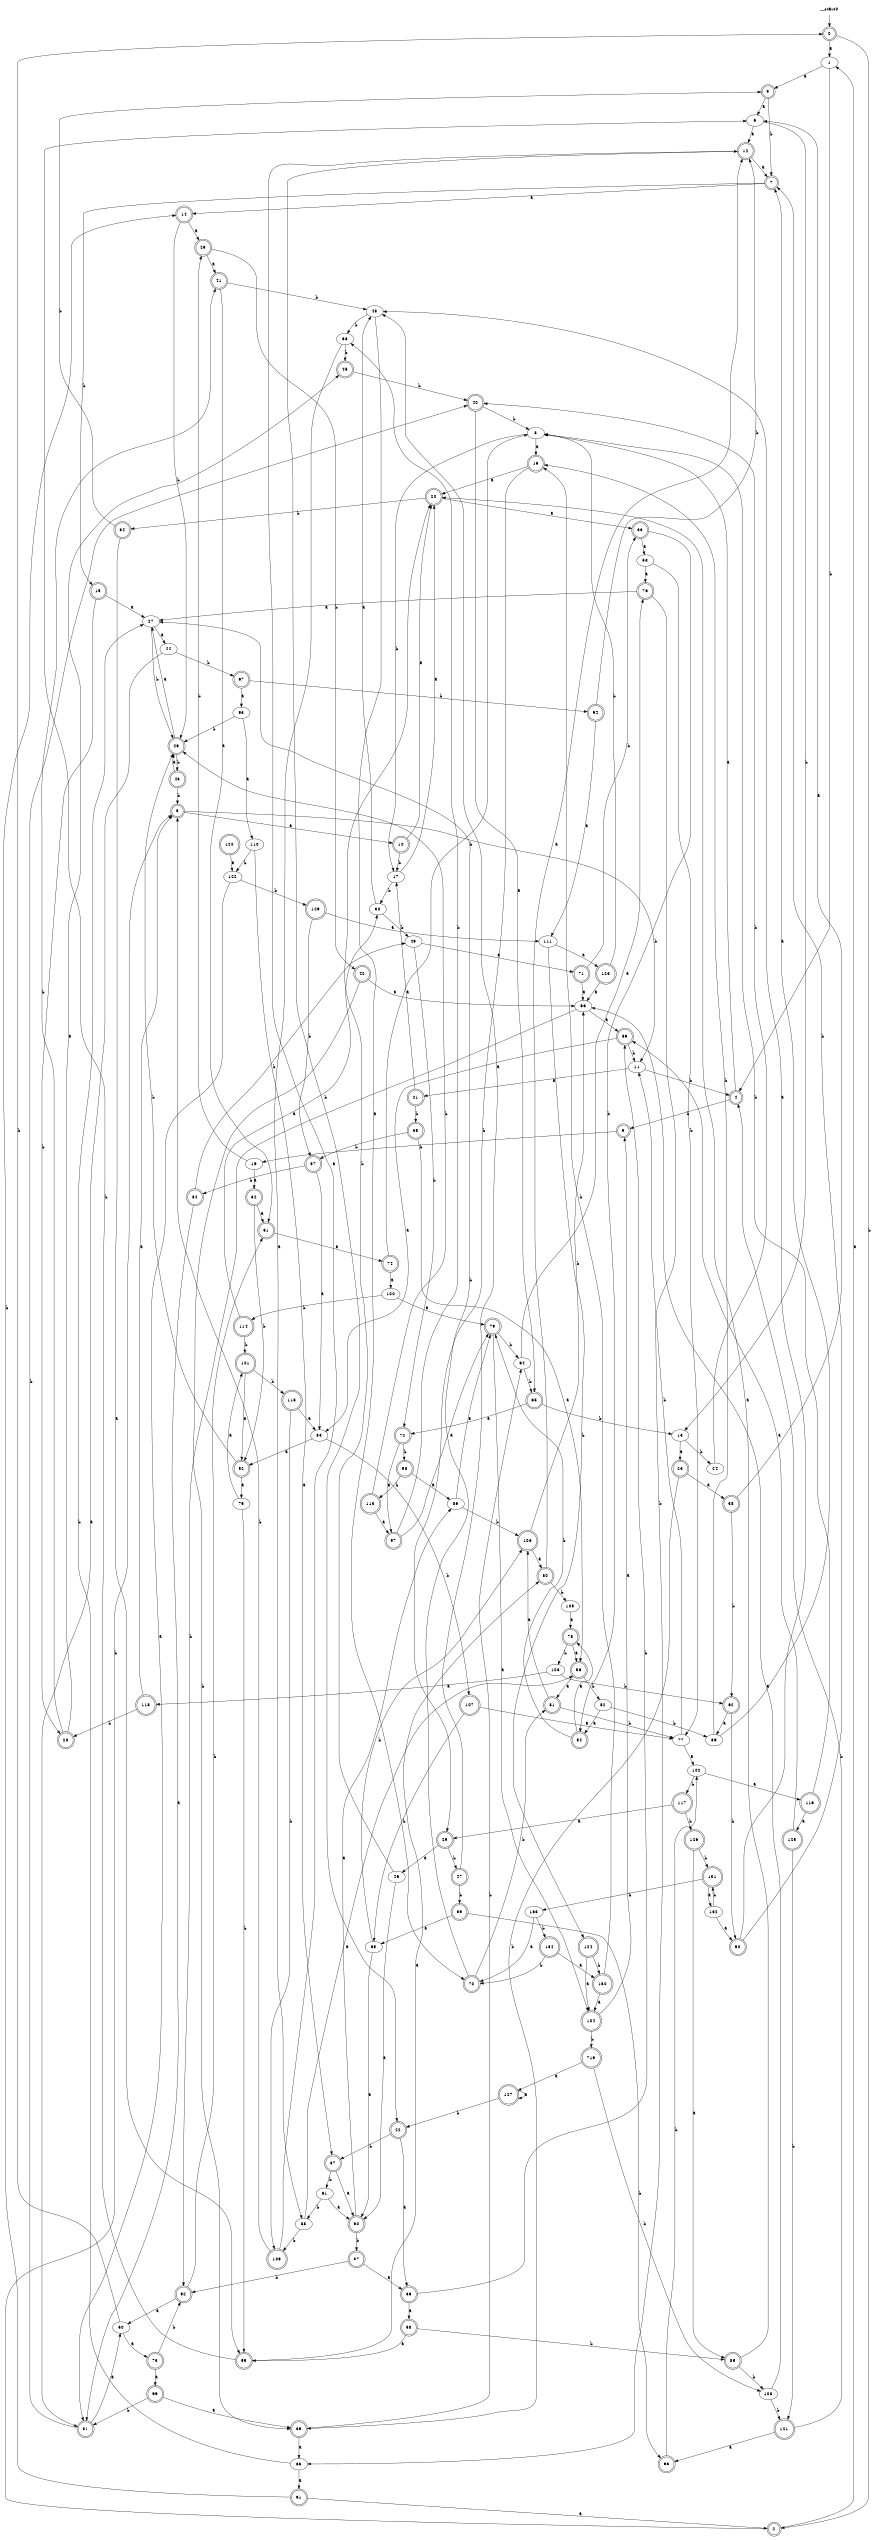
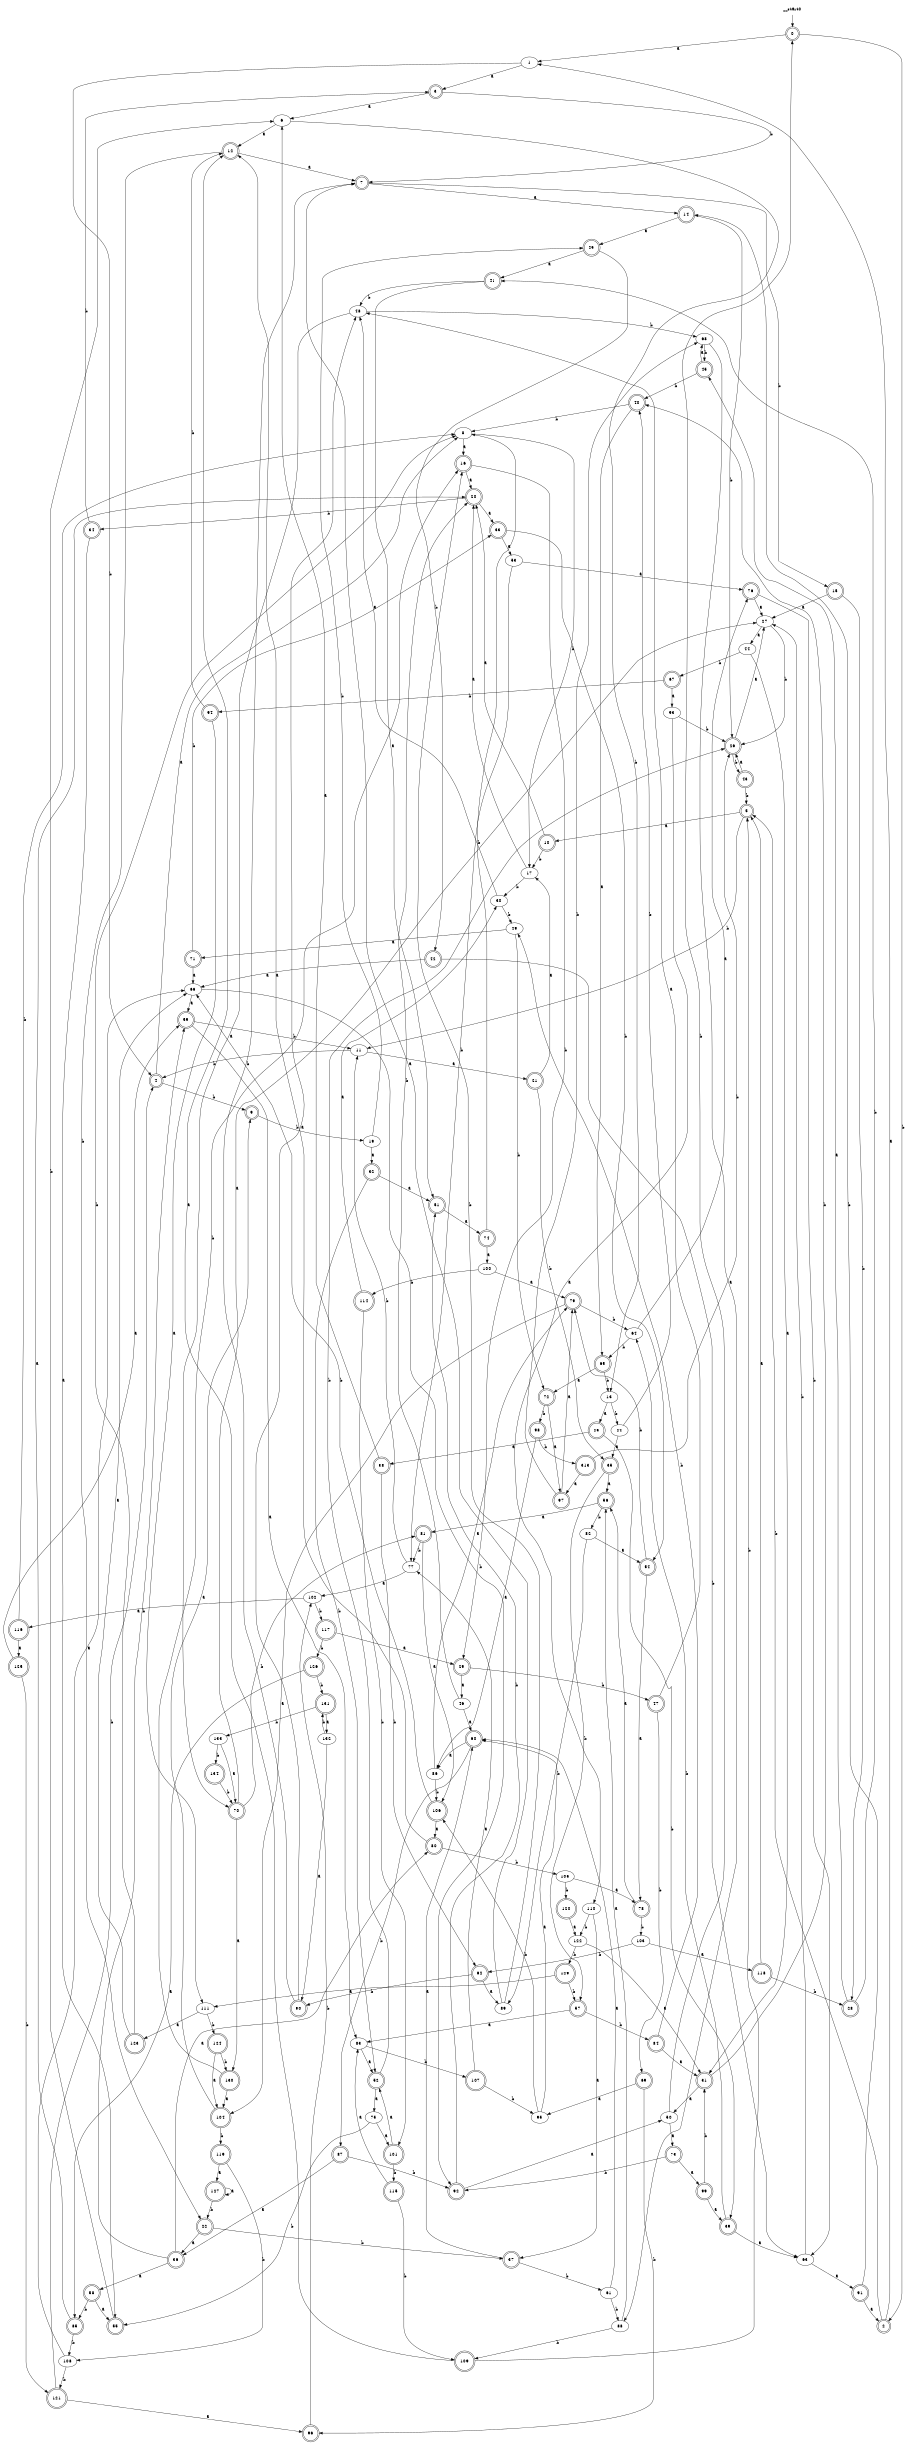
edge "45" -> "68": added, label "a"
edge "70" -> "27": label "b" -> "a"
edge "24" -> "35": added, label "a"
node "113": label "113" -> "313"
edge "42" -> "39": now "42" -> "63"
edge "105" -> "120": added, label "b"
edge "134" -> "130": now "70" -> "130"
edge "55" -> "80": now "36" -> "80"
node "719": label "719" -> "119"
